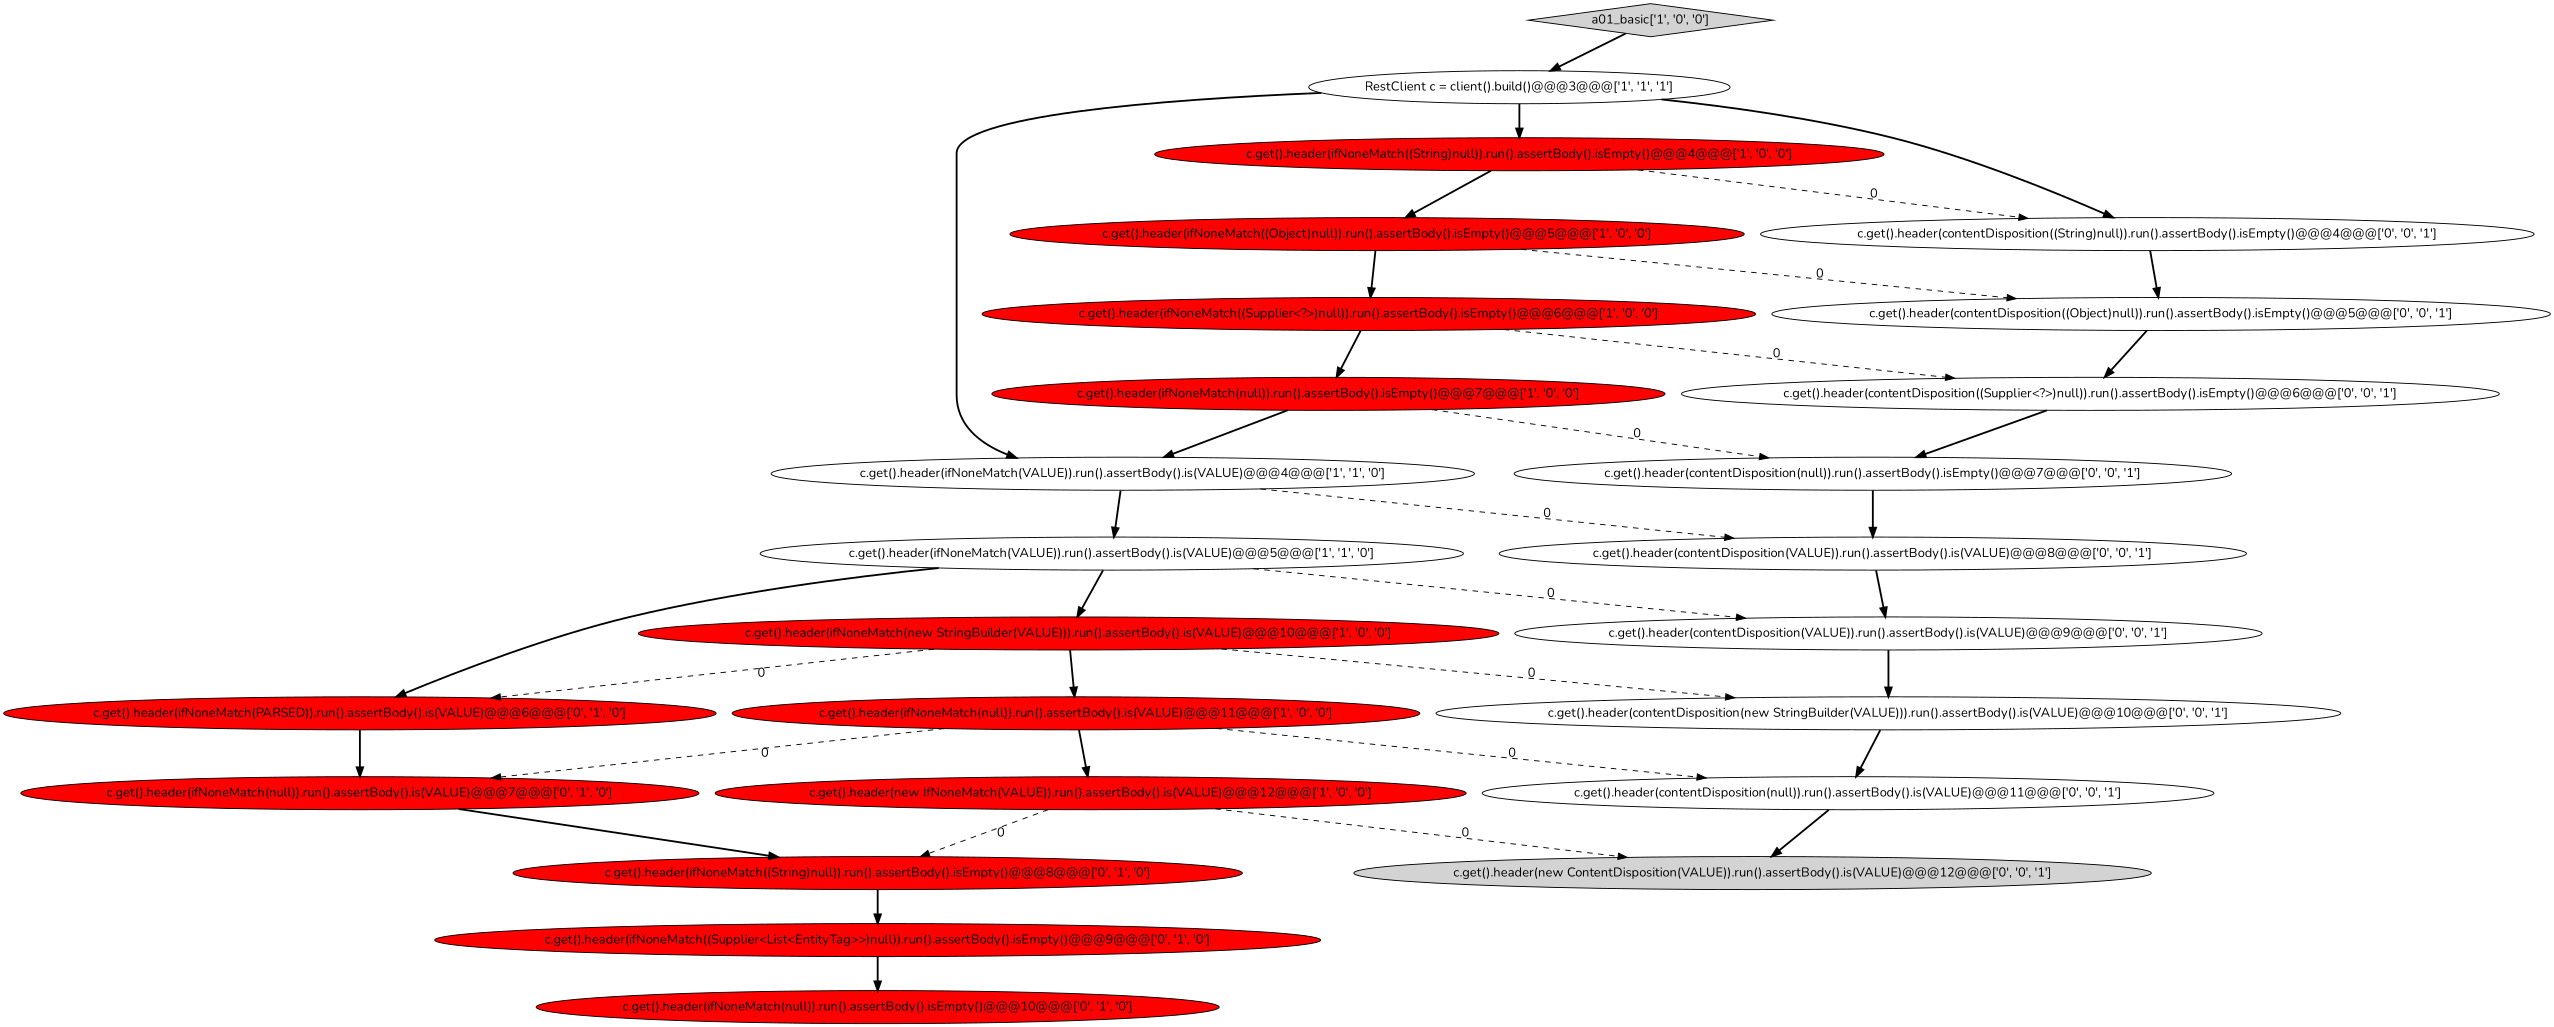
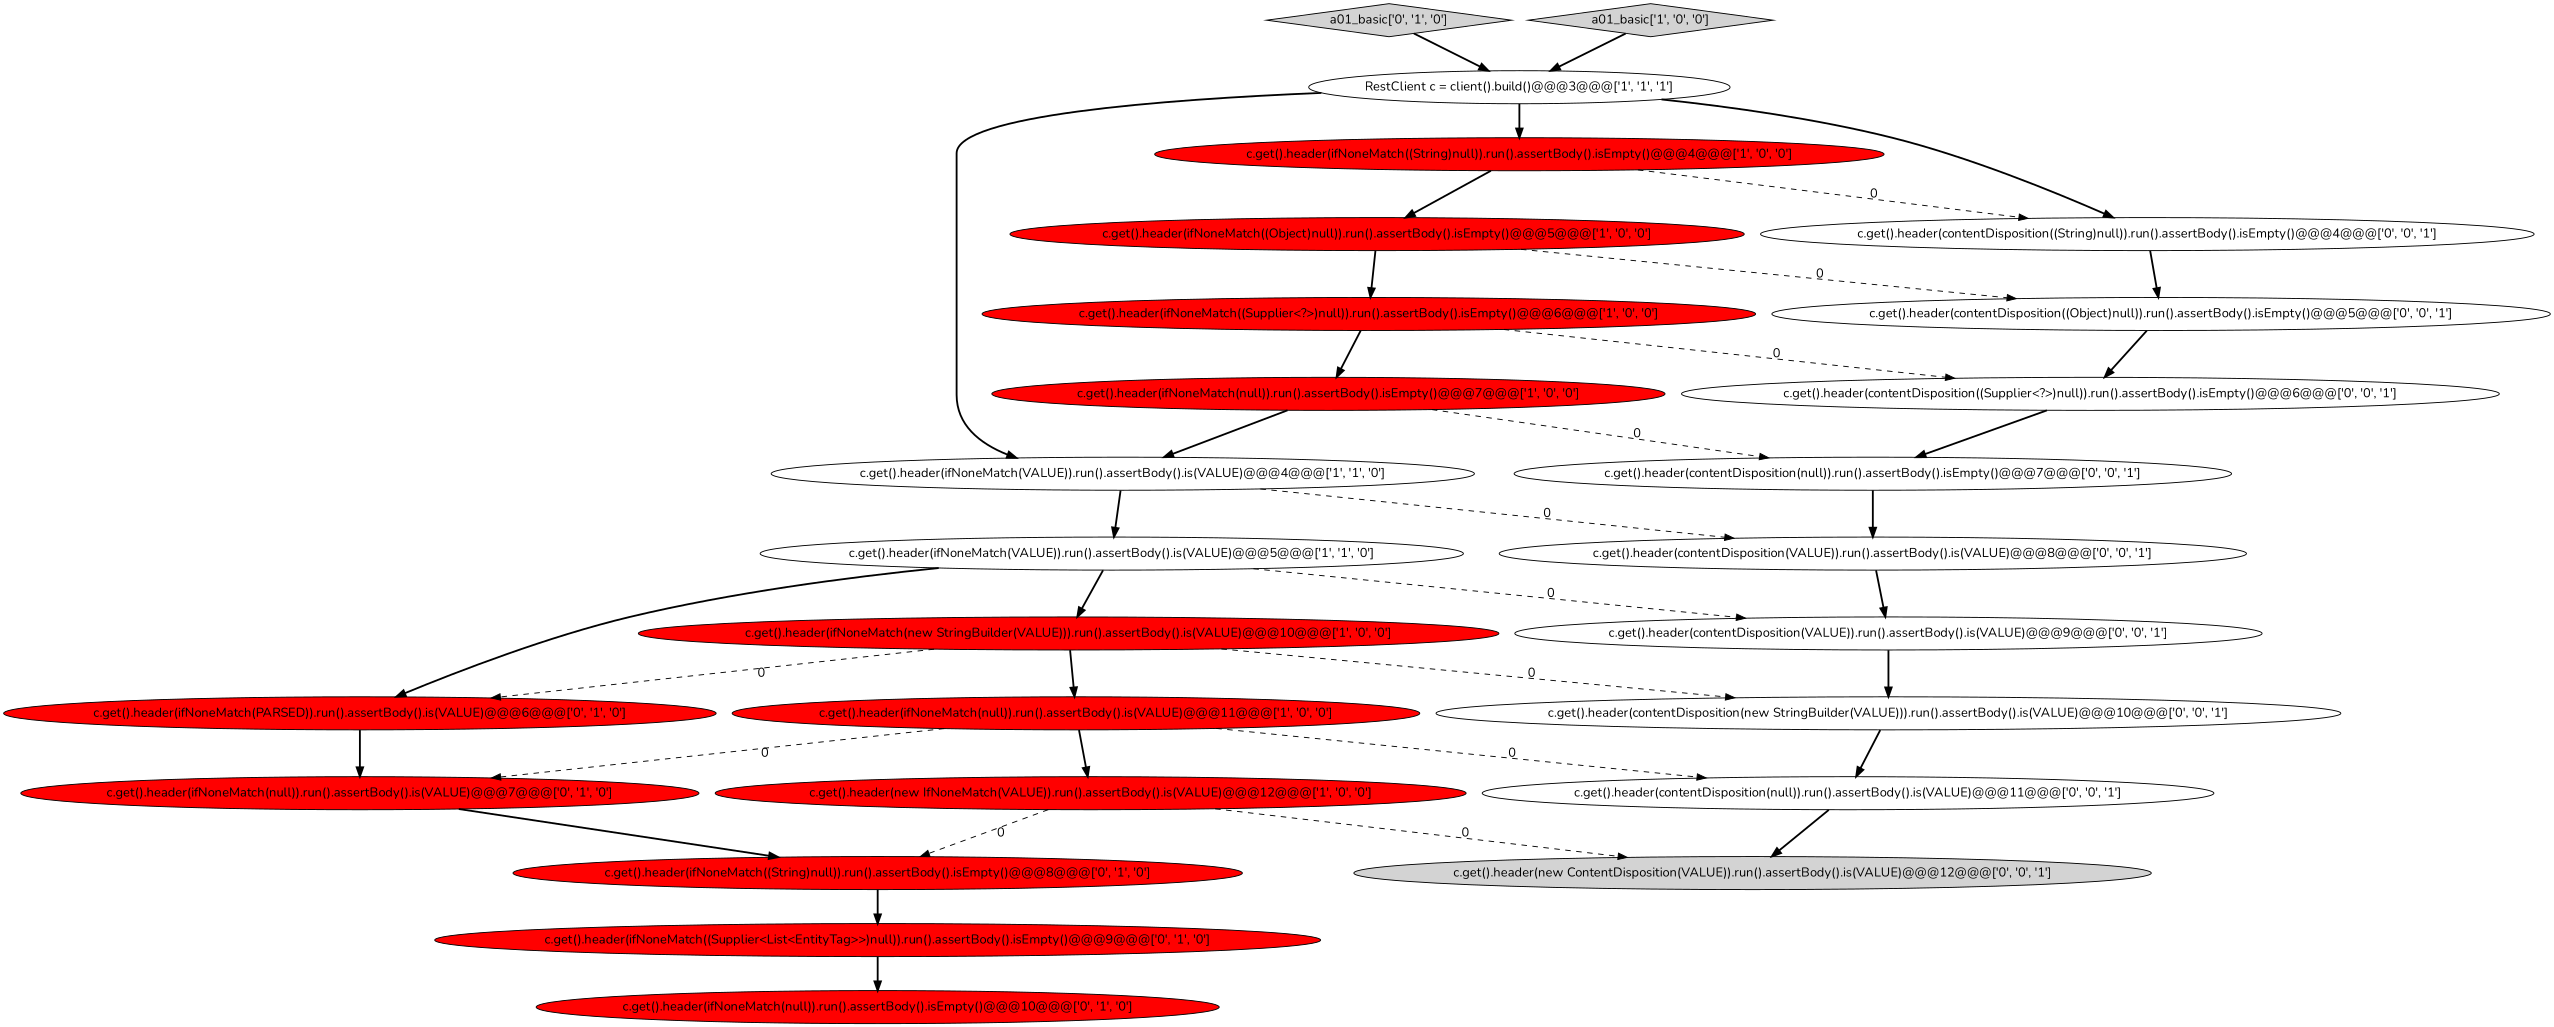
node "a01_basic['0', '1', '0']": added
